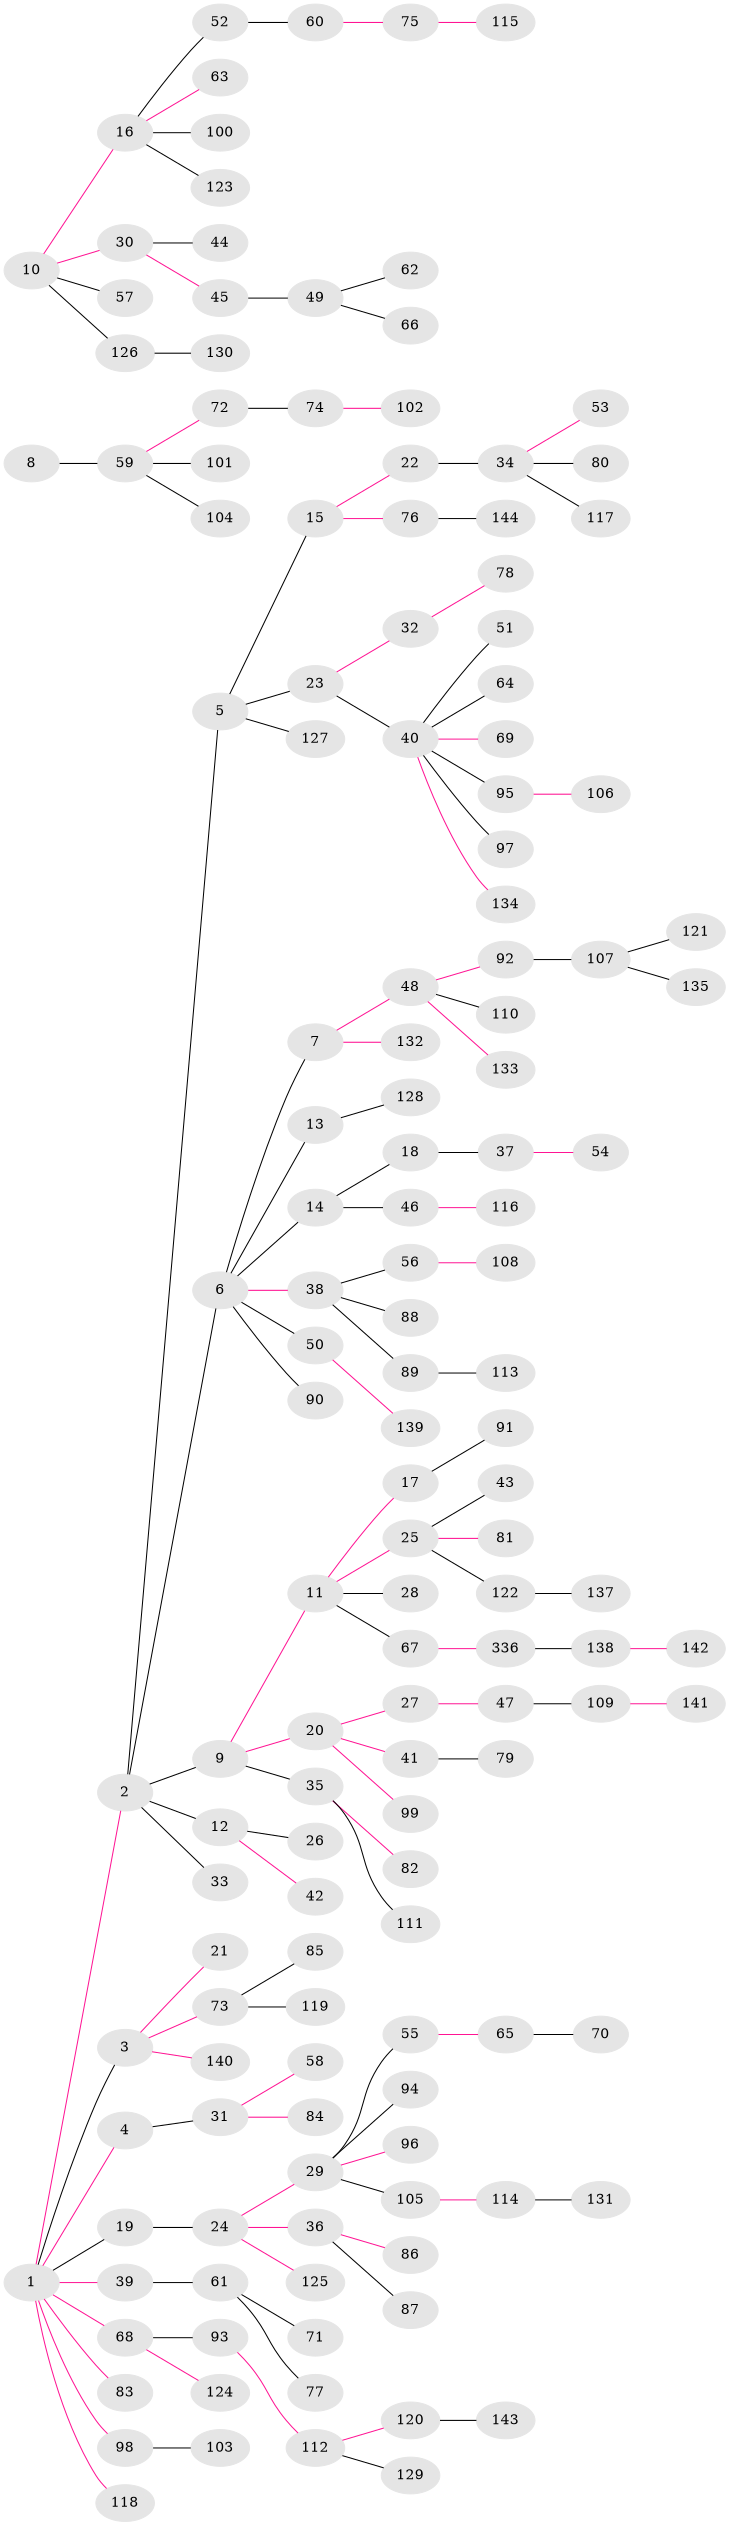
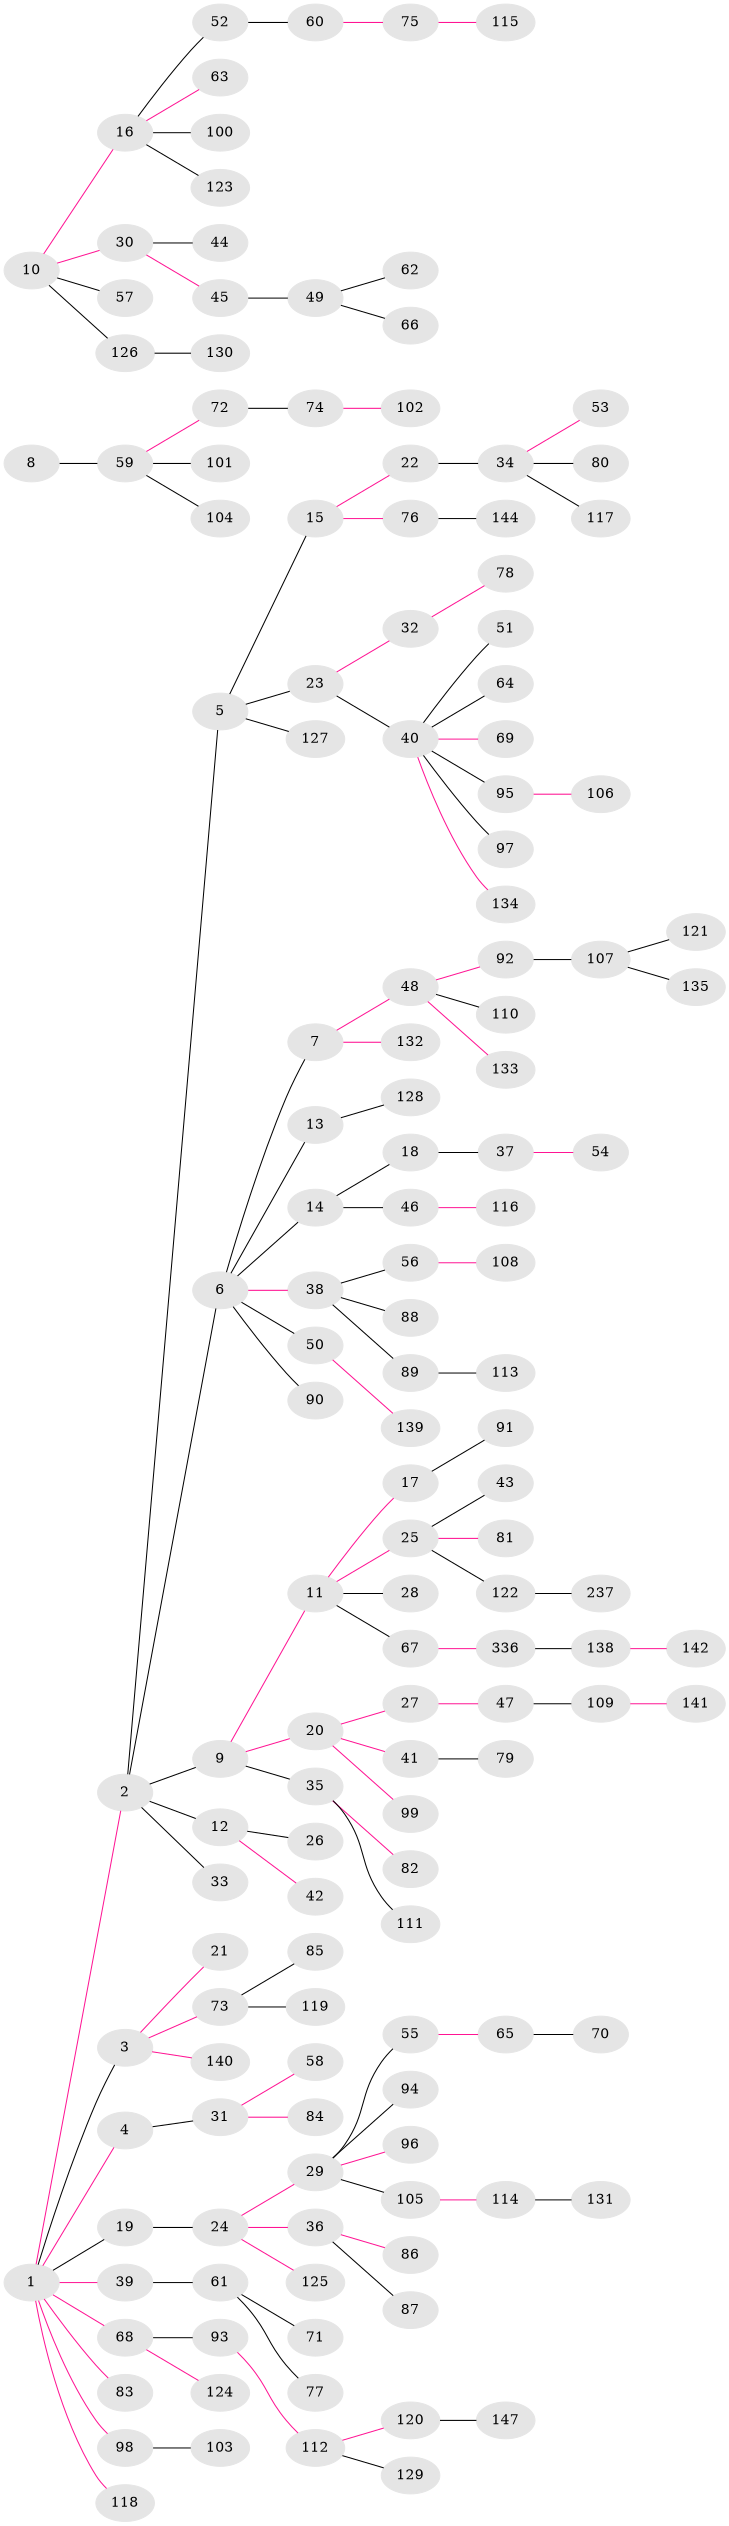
node "137": label "137" -> "237"
node "143": label "143" -> "147"
